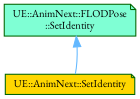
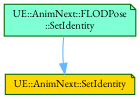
edge "UE::AnimNext::SetIdentity" -> "UE::AnimNext::FLODPose ::SetIdentity": reversed
